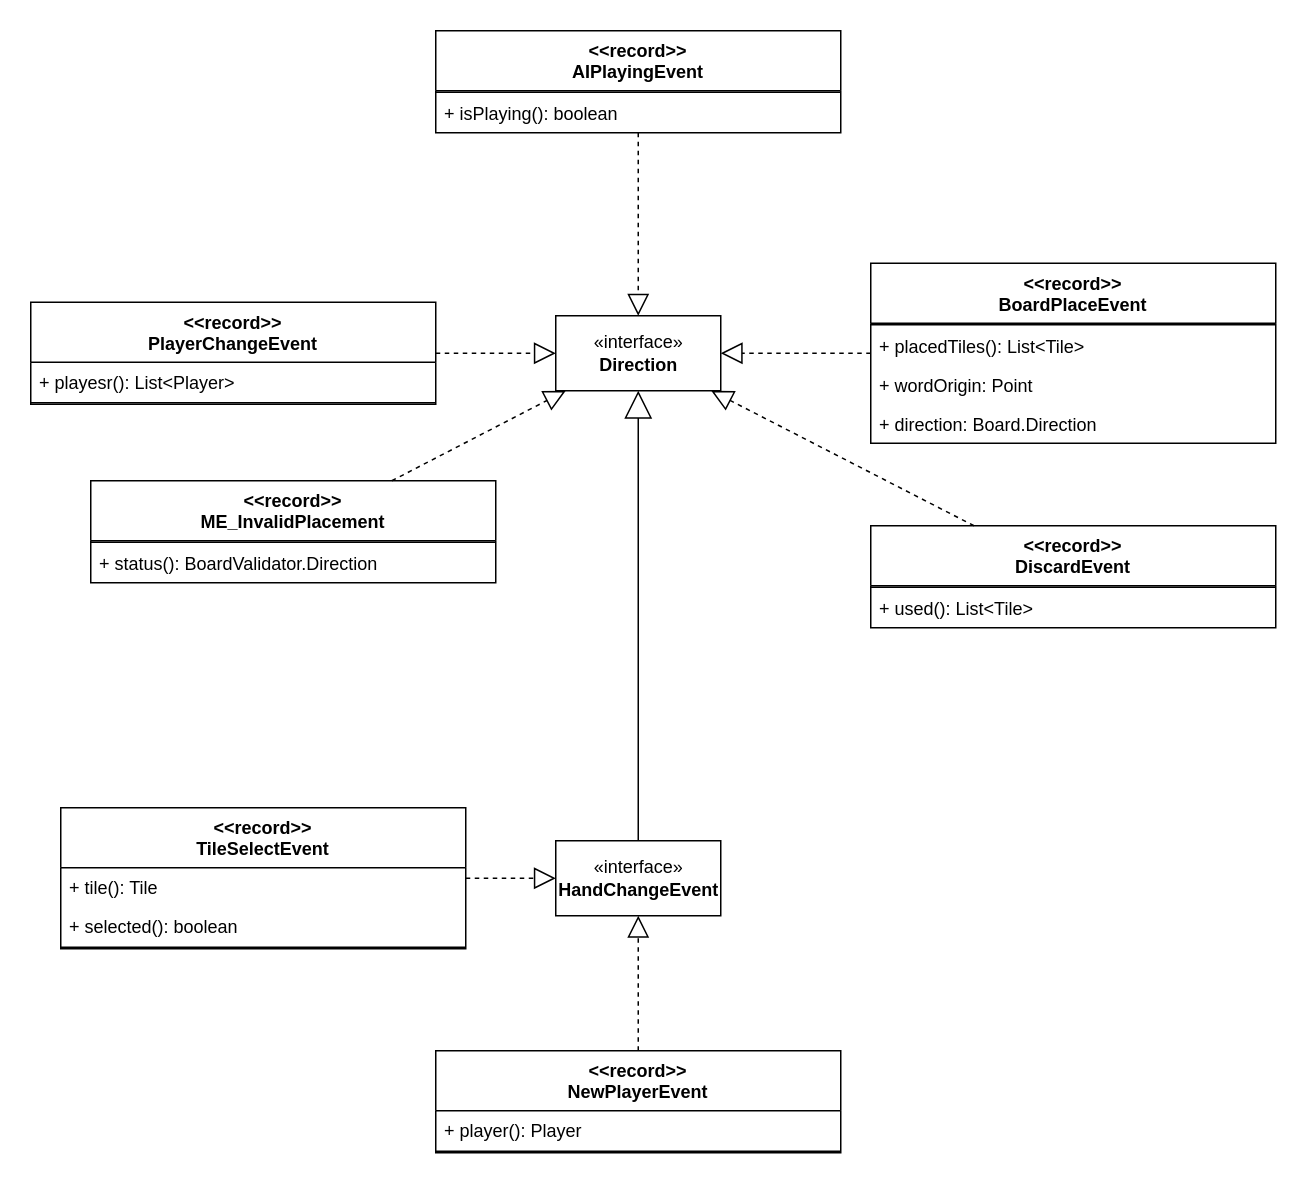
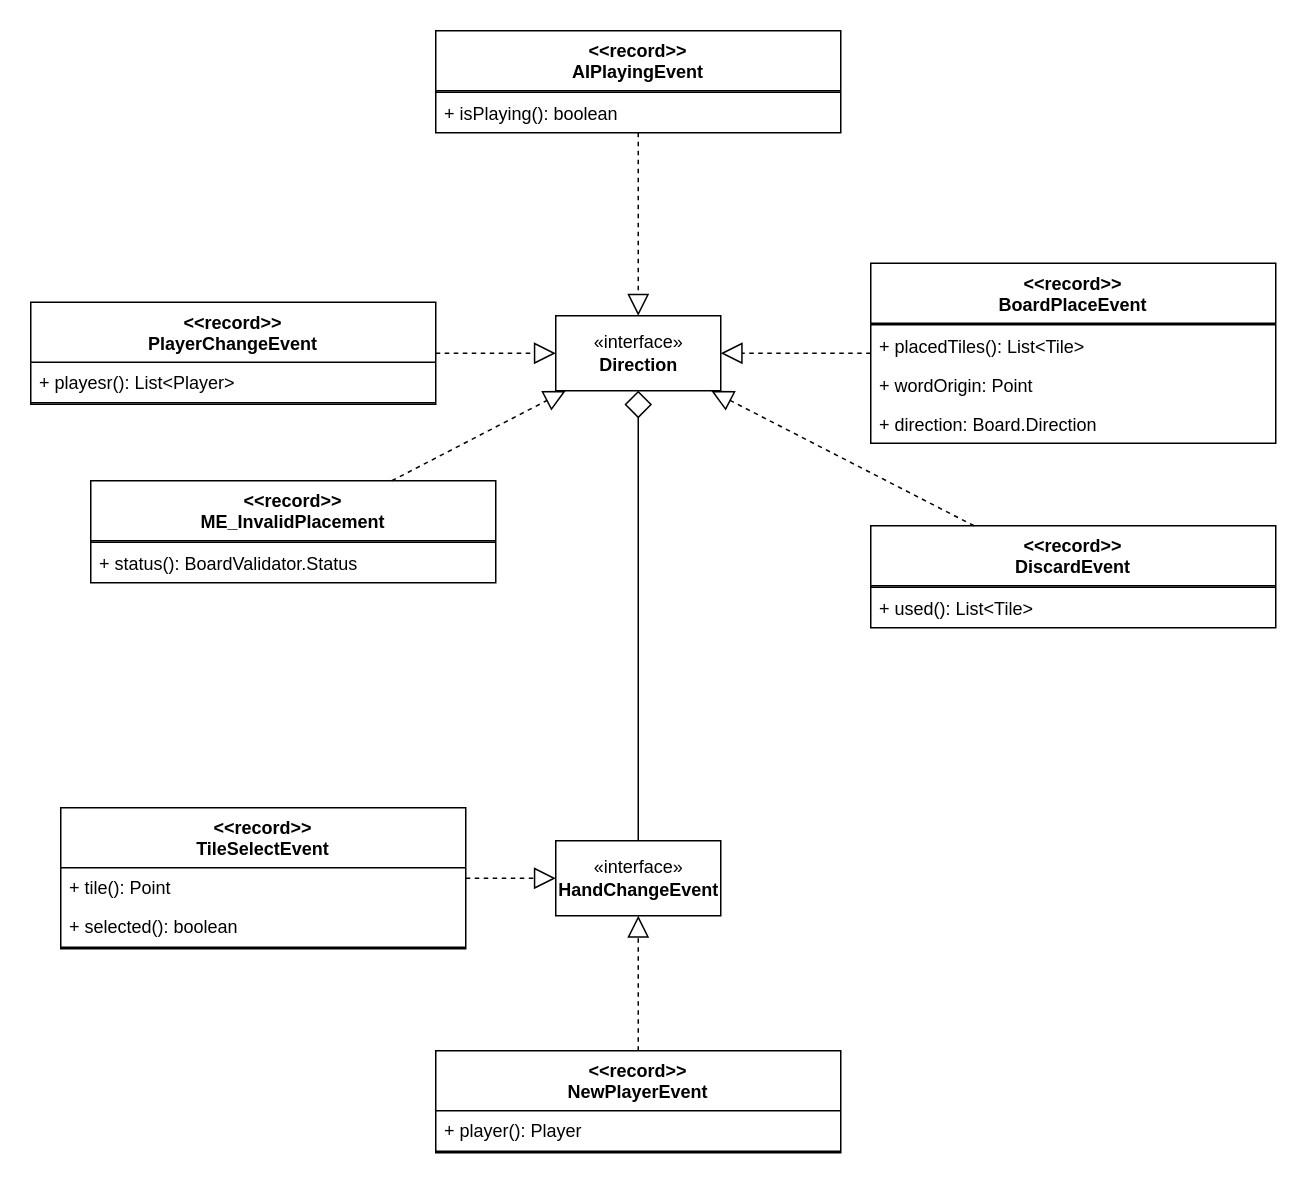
edge "«interface» HandChangeEvent" -> "«interface» Direction": arrowhead block -> diamond
node "+ status(): BoardValidator.Direction": label "+ status(): BoardValidator.Direction" -> "+ status(): BoardValidator.Status"
node "+ tile(): Tile": label "+ tile(): Tile" -> "+ tile(): Point"
